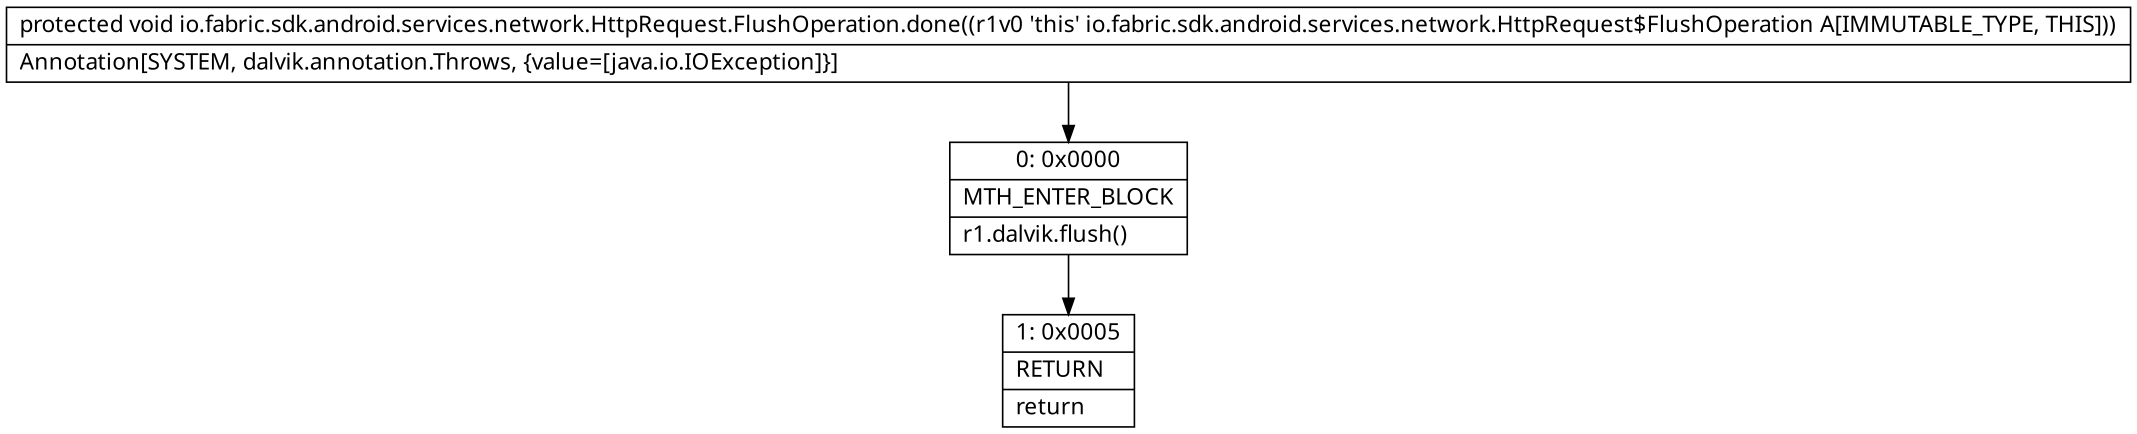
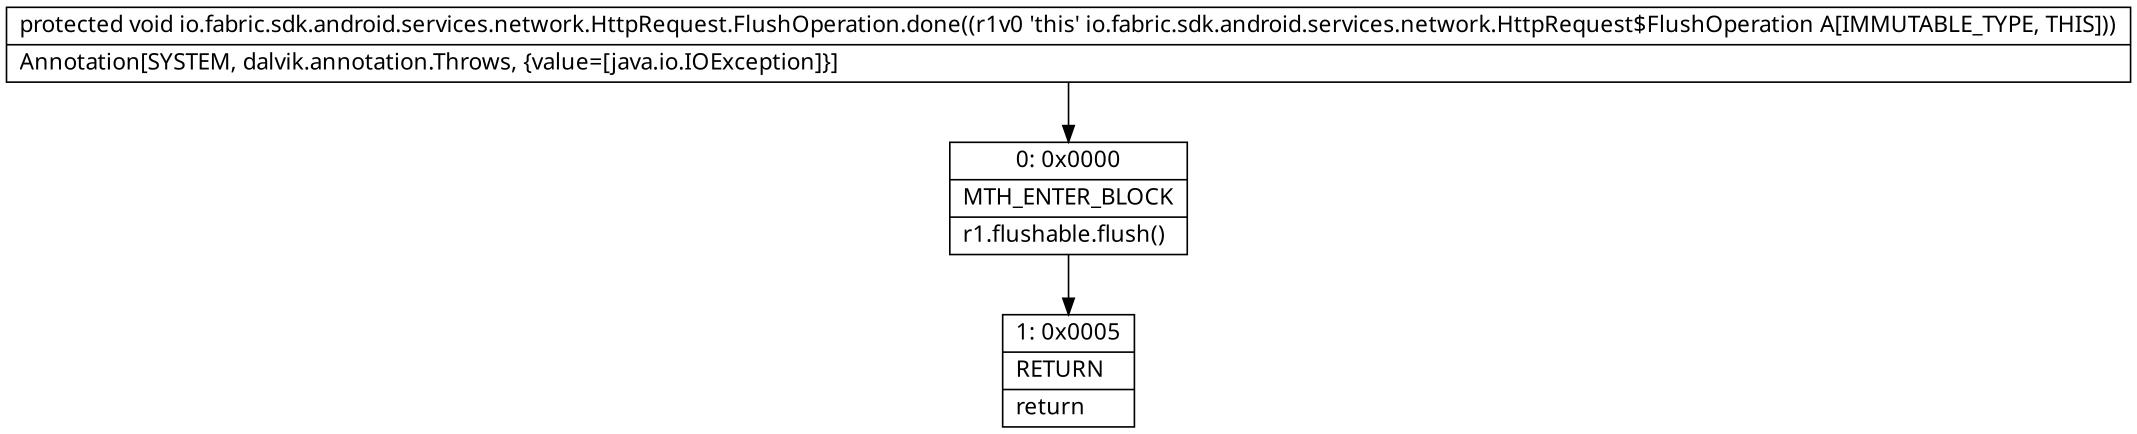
node "0: 0x0000": text "r1.dalvik.flush()" -> "r1.flushable.flush()"
